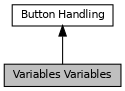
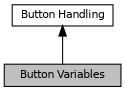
node "Variables Variables": label "Variables Variables" -> "Button Variables"
